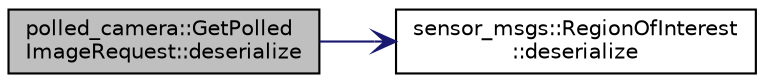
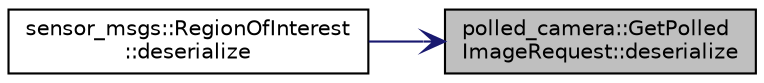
edge "polled_camera::GetPolled ImageRequest::deserialize" -> "sensor_msgs::RegionOfInterest ::deserialize": reversed
